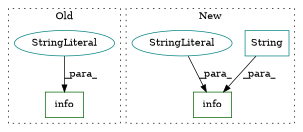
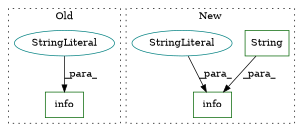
node "String": color teal -> darkgreen
